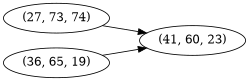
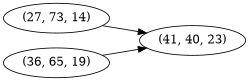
node "(27, 73, 74)": label "(27, 73, 74)" -> "(27, 73, 14)"
node "(41, 60, 23)": label "(41, 60, 23)" -> "(41, 40, 23)"
